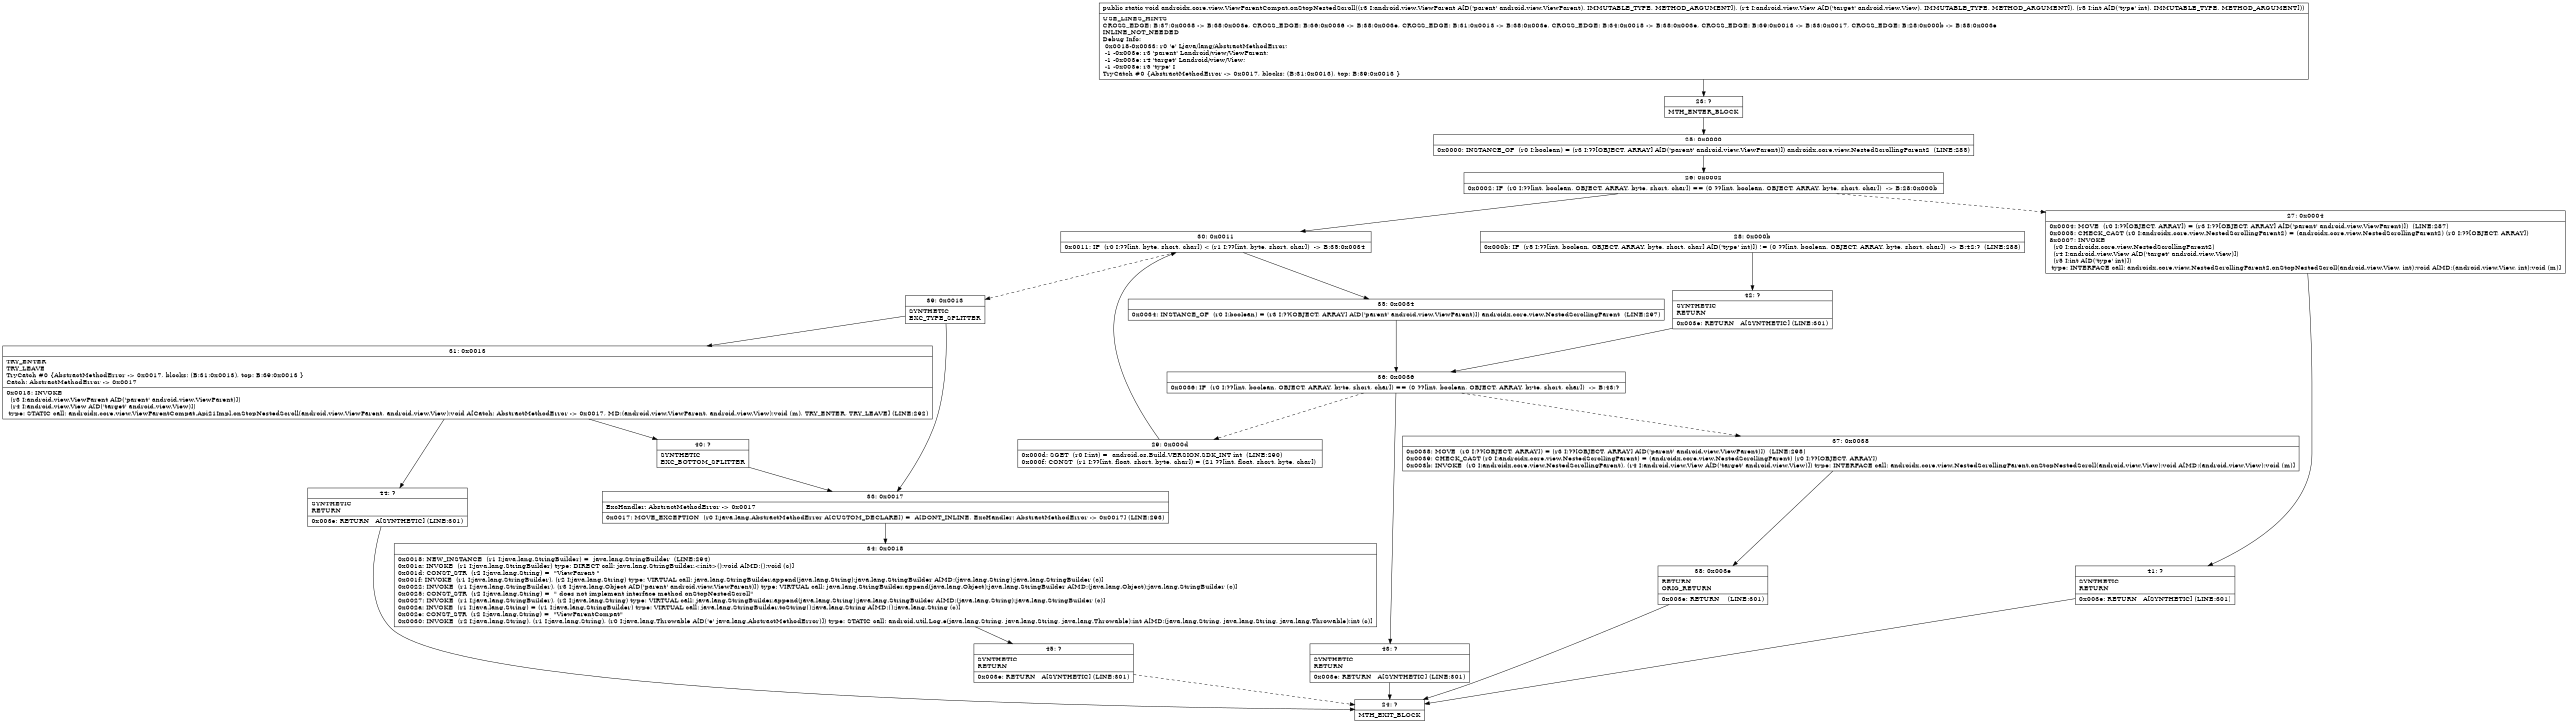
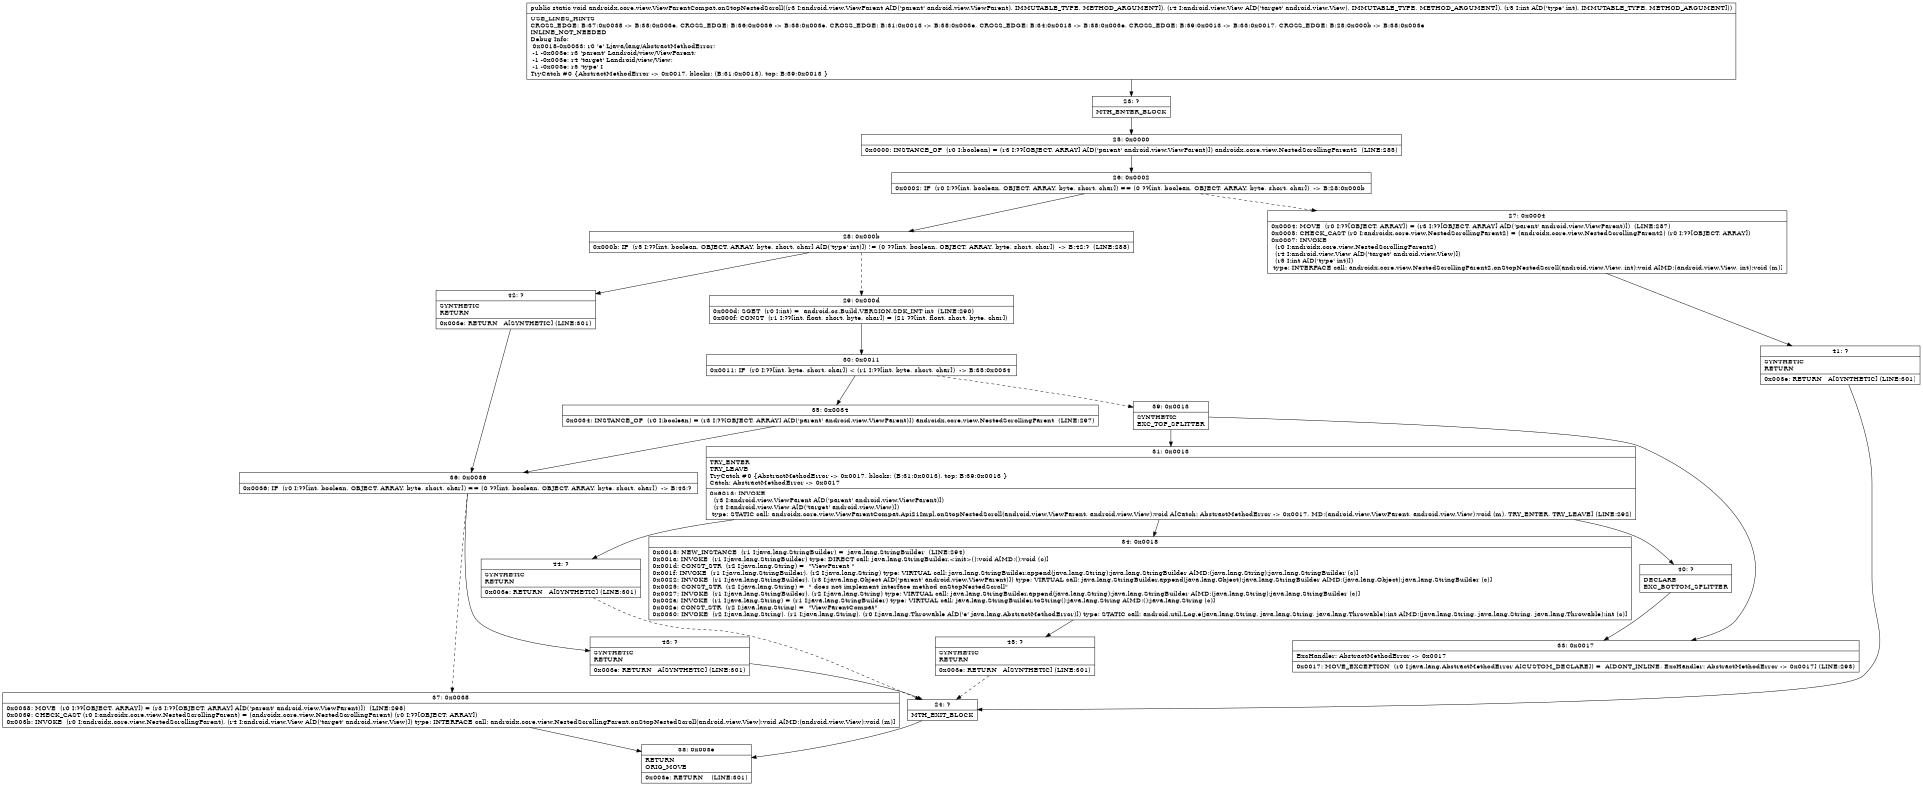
edge "26: 0x0002" -> "30: 0x0011": now "26: 0x0002" -> "28: 0x000b"
node "27: 0x0004": text "8x0007: INVOKE" -> "0x0007: INVOKE"
node "39: 0x0013": text "EXC_TYPE_SPLITTER" -> "EXC_TOP_SPLITTER"
node "31: 0x0013": text "0x0013: INVOKE" -> "0x6013: INVOKE"
edge "36: 0x0036" -> "29: 0x000d": now "28: 0x000b" -> "29: 0x000d"
node "40: ?": text "SYNTHETIC" -> "DECLARE"
edge "33: 0x0017" -> "34: 0x0018": now "31: 0x0013" -> "34: 0x0018"
node "38: 0x003e": text "ORIG_RETURN" -> "ORIG_MOVE"
edge "38: 0x003e" -> "24: ?": reversed
edge "44: ?" -> "24: ?": style solid -> dashed
